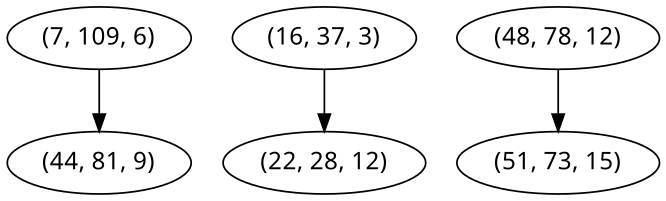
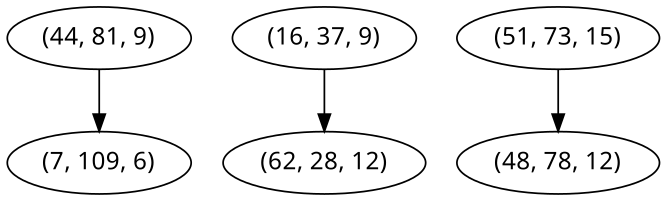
node "(16, 37, 3)": label "(16, 37, 3)" -> "(16, 37, 9)"
edge "(7, 109, 6)" -> "(44, 81, 9)": reversed
edge "(48, 78, 12)" -> "(51, 73, 15)": reversed
node "(22, 28, 12)": label "(22, 28, 12)" -> "(62, 28, 12)"
